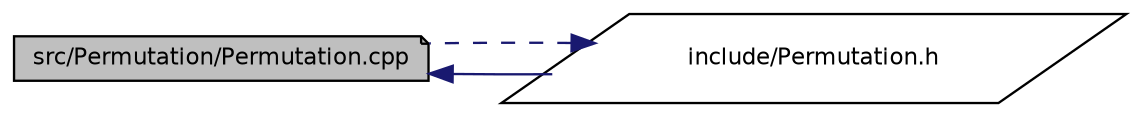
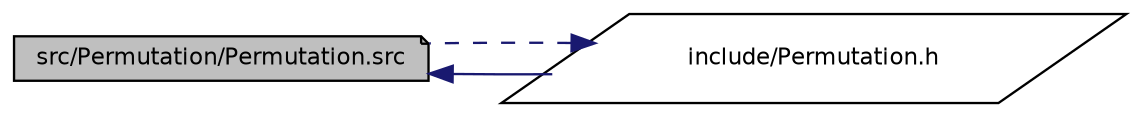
node "src/Permutation/Permutation.cpp": label "src/Permutation/Permutation.cpp" -> "src/Permutation/Permutation.src"
